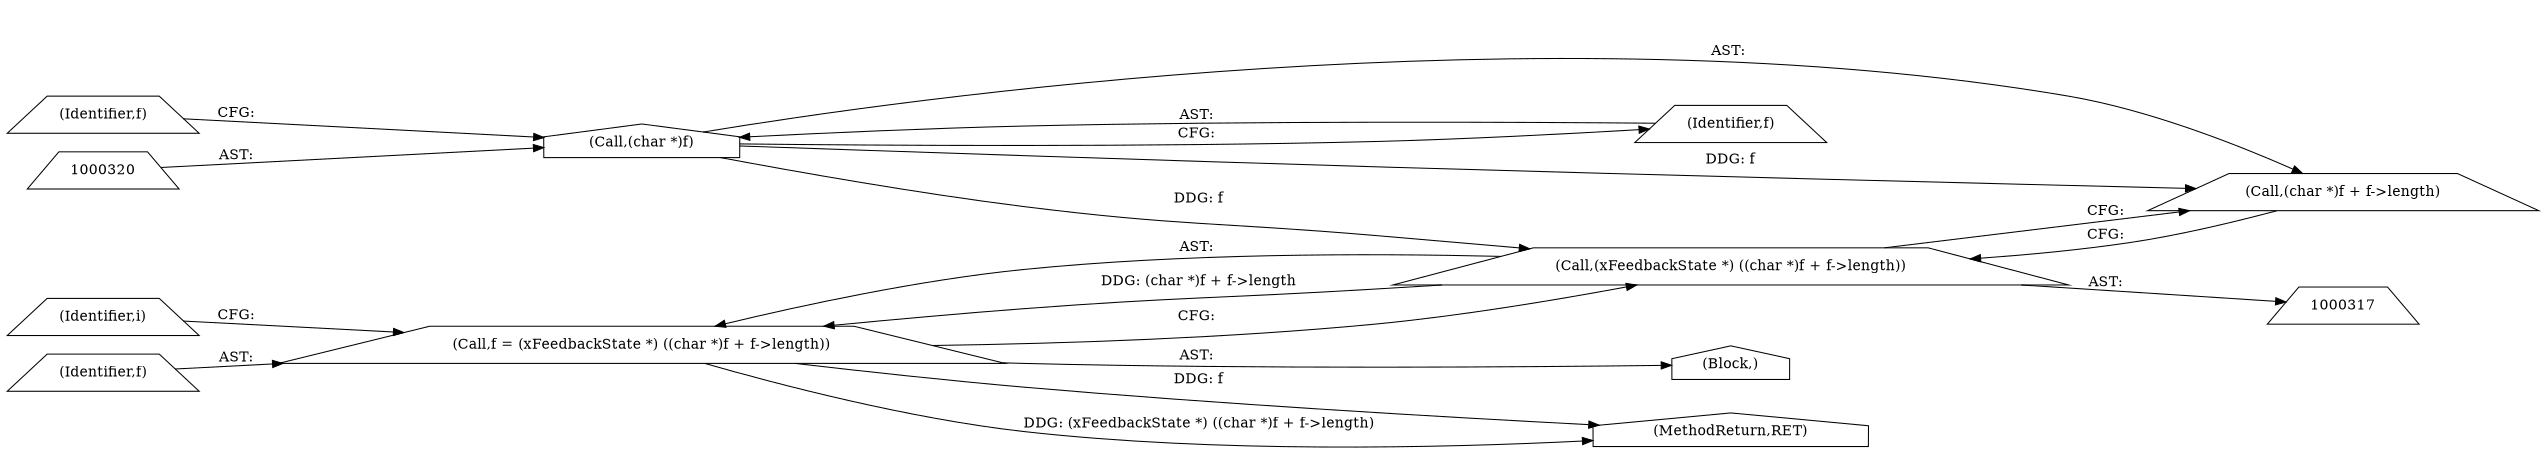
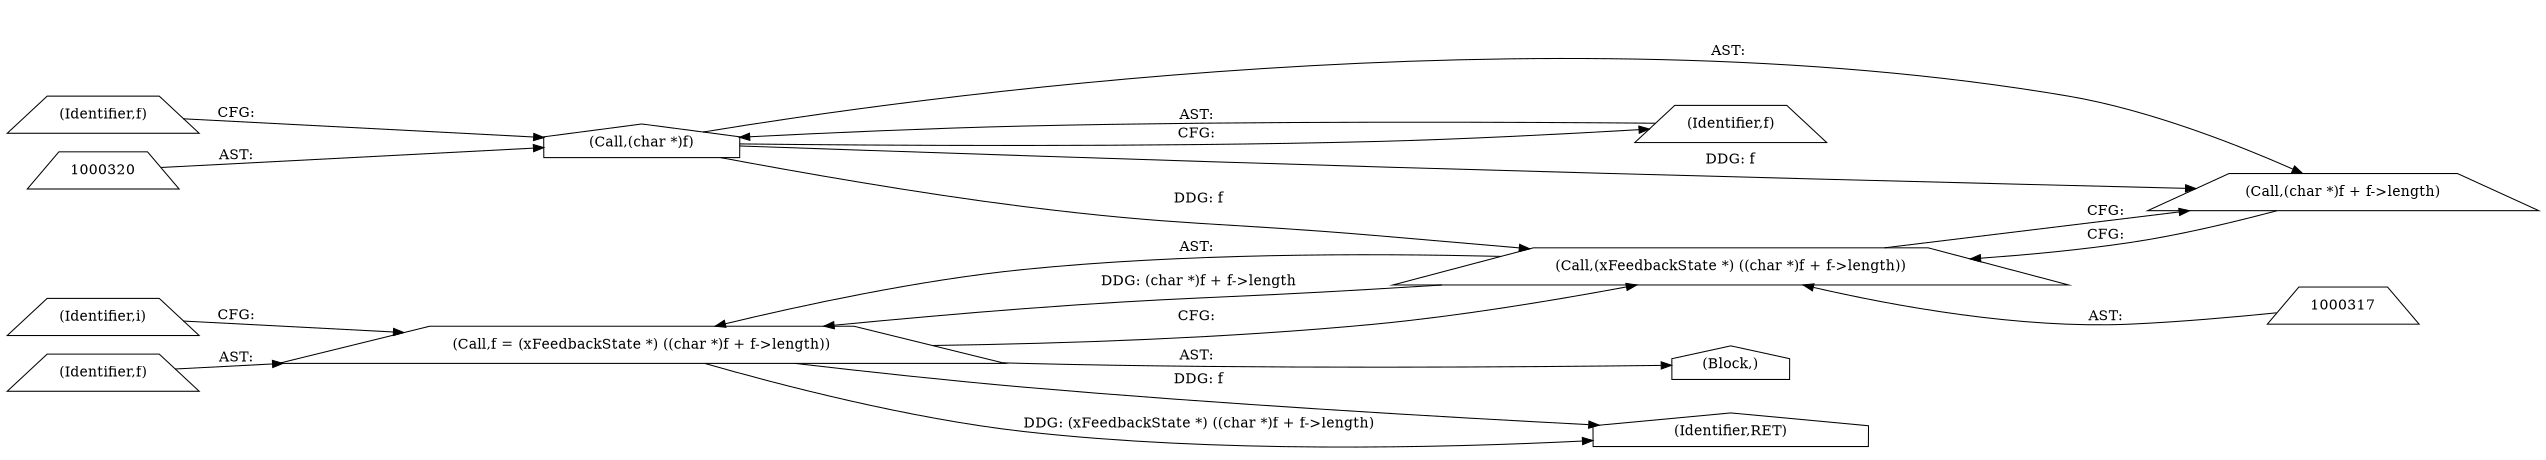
edge "(Call,(xFeedbackState *) ((char *)f + f->length))" -> "1000317": reversed
node "(MethodReturn,RET)": label "(MethodReturn,RET)" -> "(Identifier,RET)"
